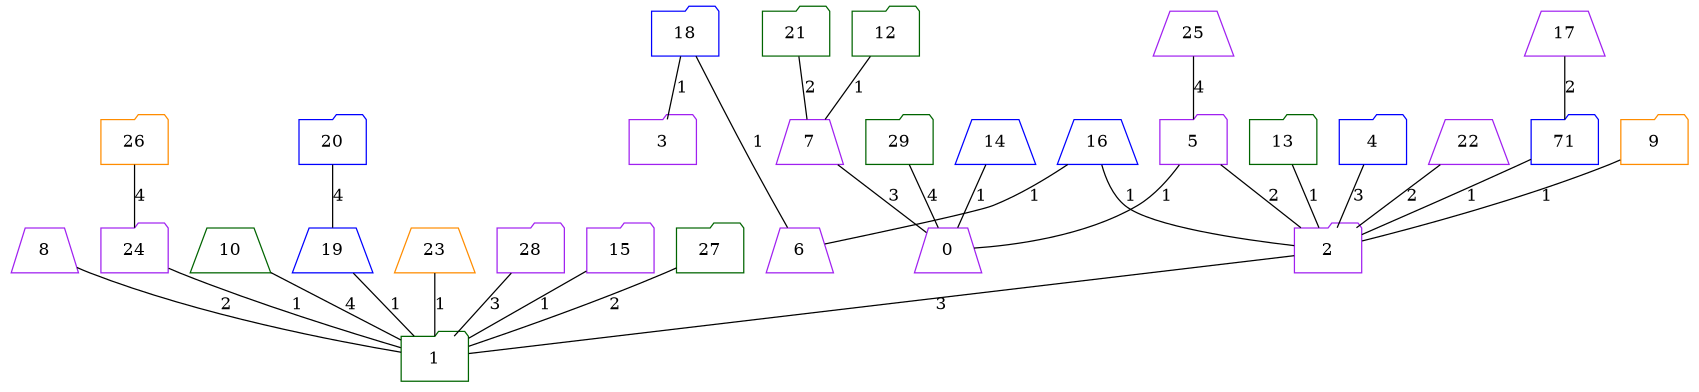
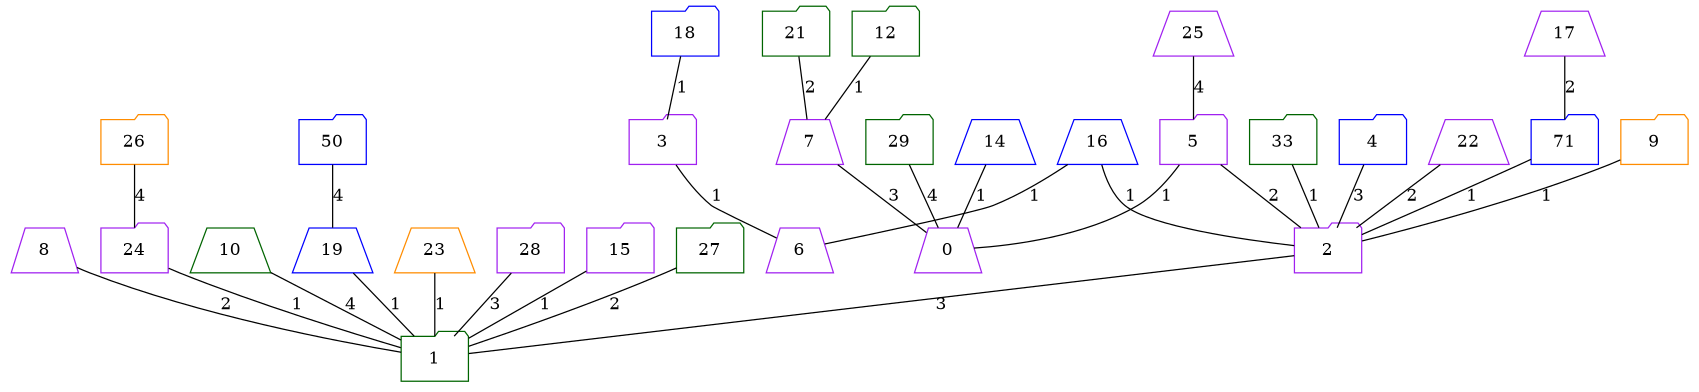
node "20": label "20" -> "50"
edge "18" -- "6": now "3" -- "6"
node "13": label "13" -> "33"
